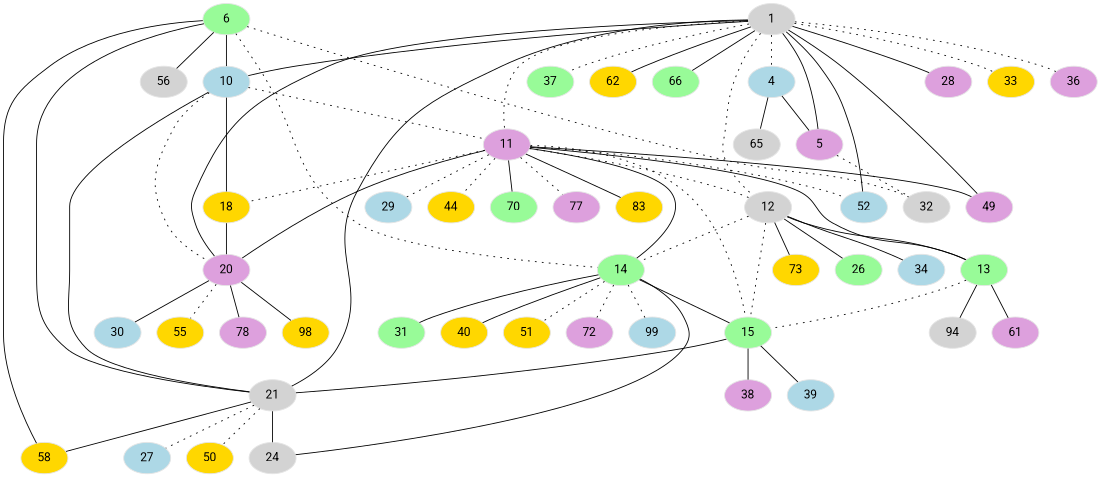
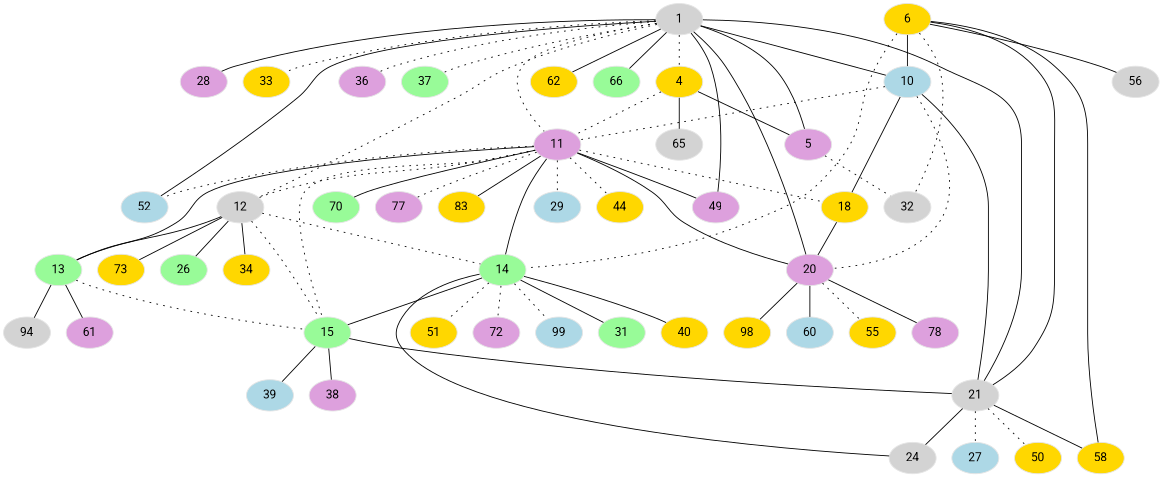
node "6": fillcolor palegreen -> gold
node "4": fillcolor lightblue -> gold
edge "4" -- "11": added
node "34": fillcolor lightblue -> gold
node "30": label "30" -> "60"
